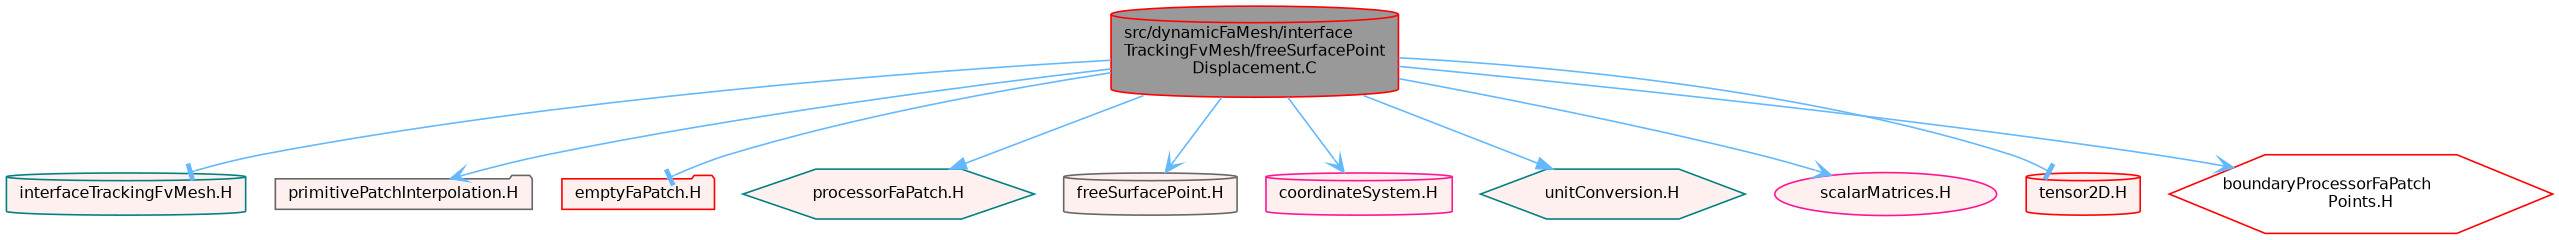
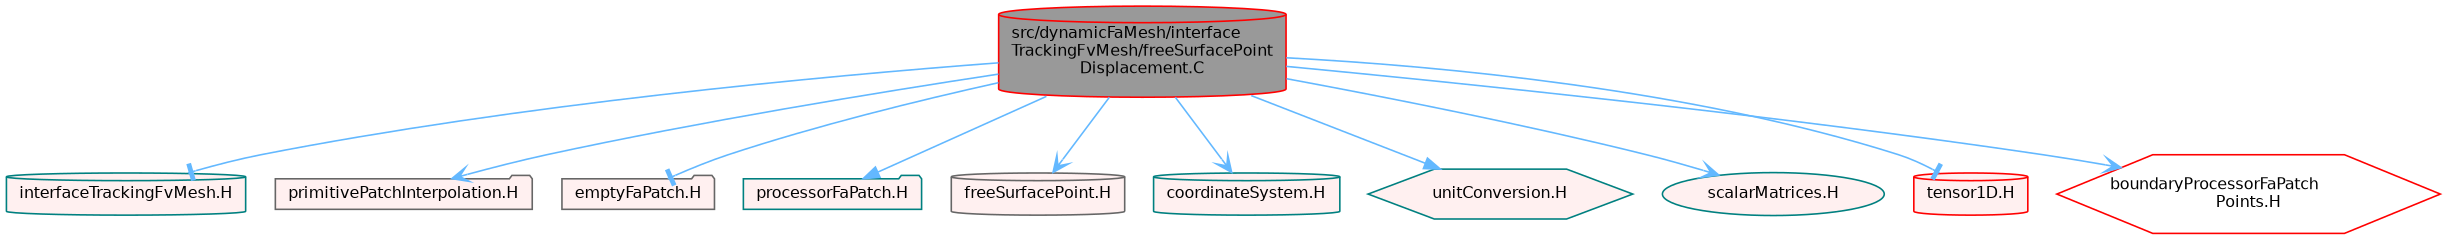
node "emptyFaPatch.H": color red -> gray40
node "processorFaPatch.H": shape hexagon -> folder
node "coordinateSystem.H": color deeppink -> teal
node "scalarMatrices.H": color deeppink -> teal
node "tensor2D.H": label "tensor2D.H" -> "tensor1D.H"
